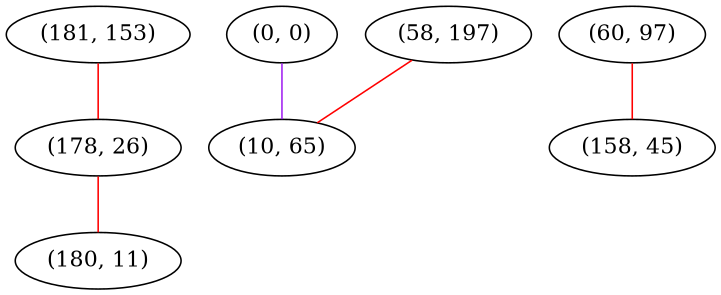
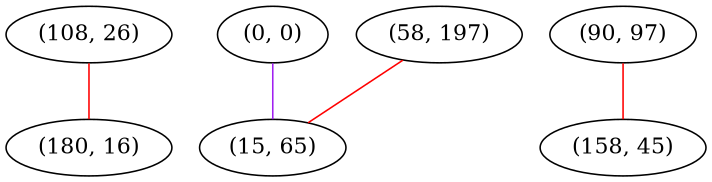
node "(181, 153)": removed
node "(60, 97)": label "(60, 97)" -> "(90, 97)"
node "(178, 26)": label "(178, 26)" -> "(108, 26)"
node "(10, 65)": label "(10, 65)" -> "(15, 65)"
node "(180, 11)": label "(180, 11)" -> "(180, 16)"
